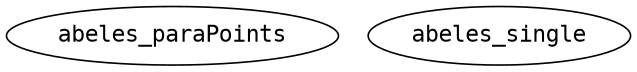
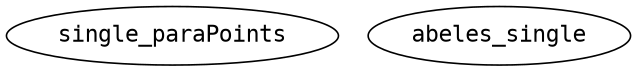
node "abeles_paraPoints": label "abeles_paraPoints" -> "single_paraPoints"
